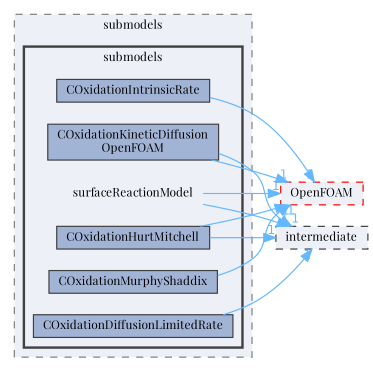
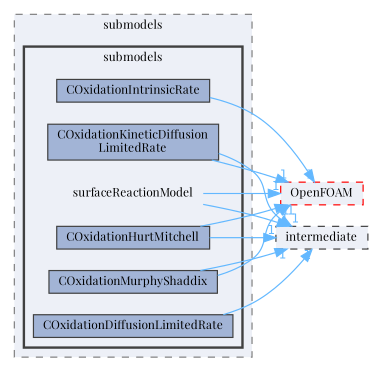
node "COxidationKineticDiffusion OpenFOAM": label "COxidationKineticDiffusion OpenFOAM" -> "COxidationKineticDiffusion LimitedRate"
edge "COxidationMurphyShaddix" -> "intermediate": added
